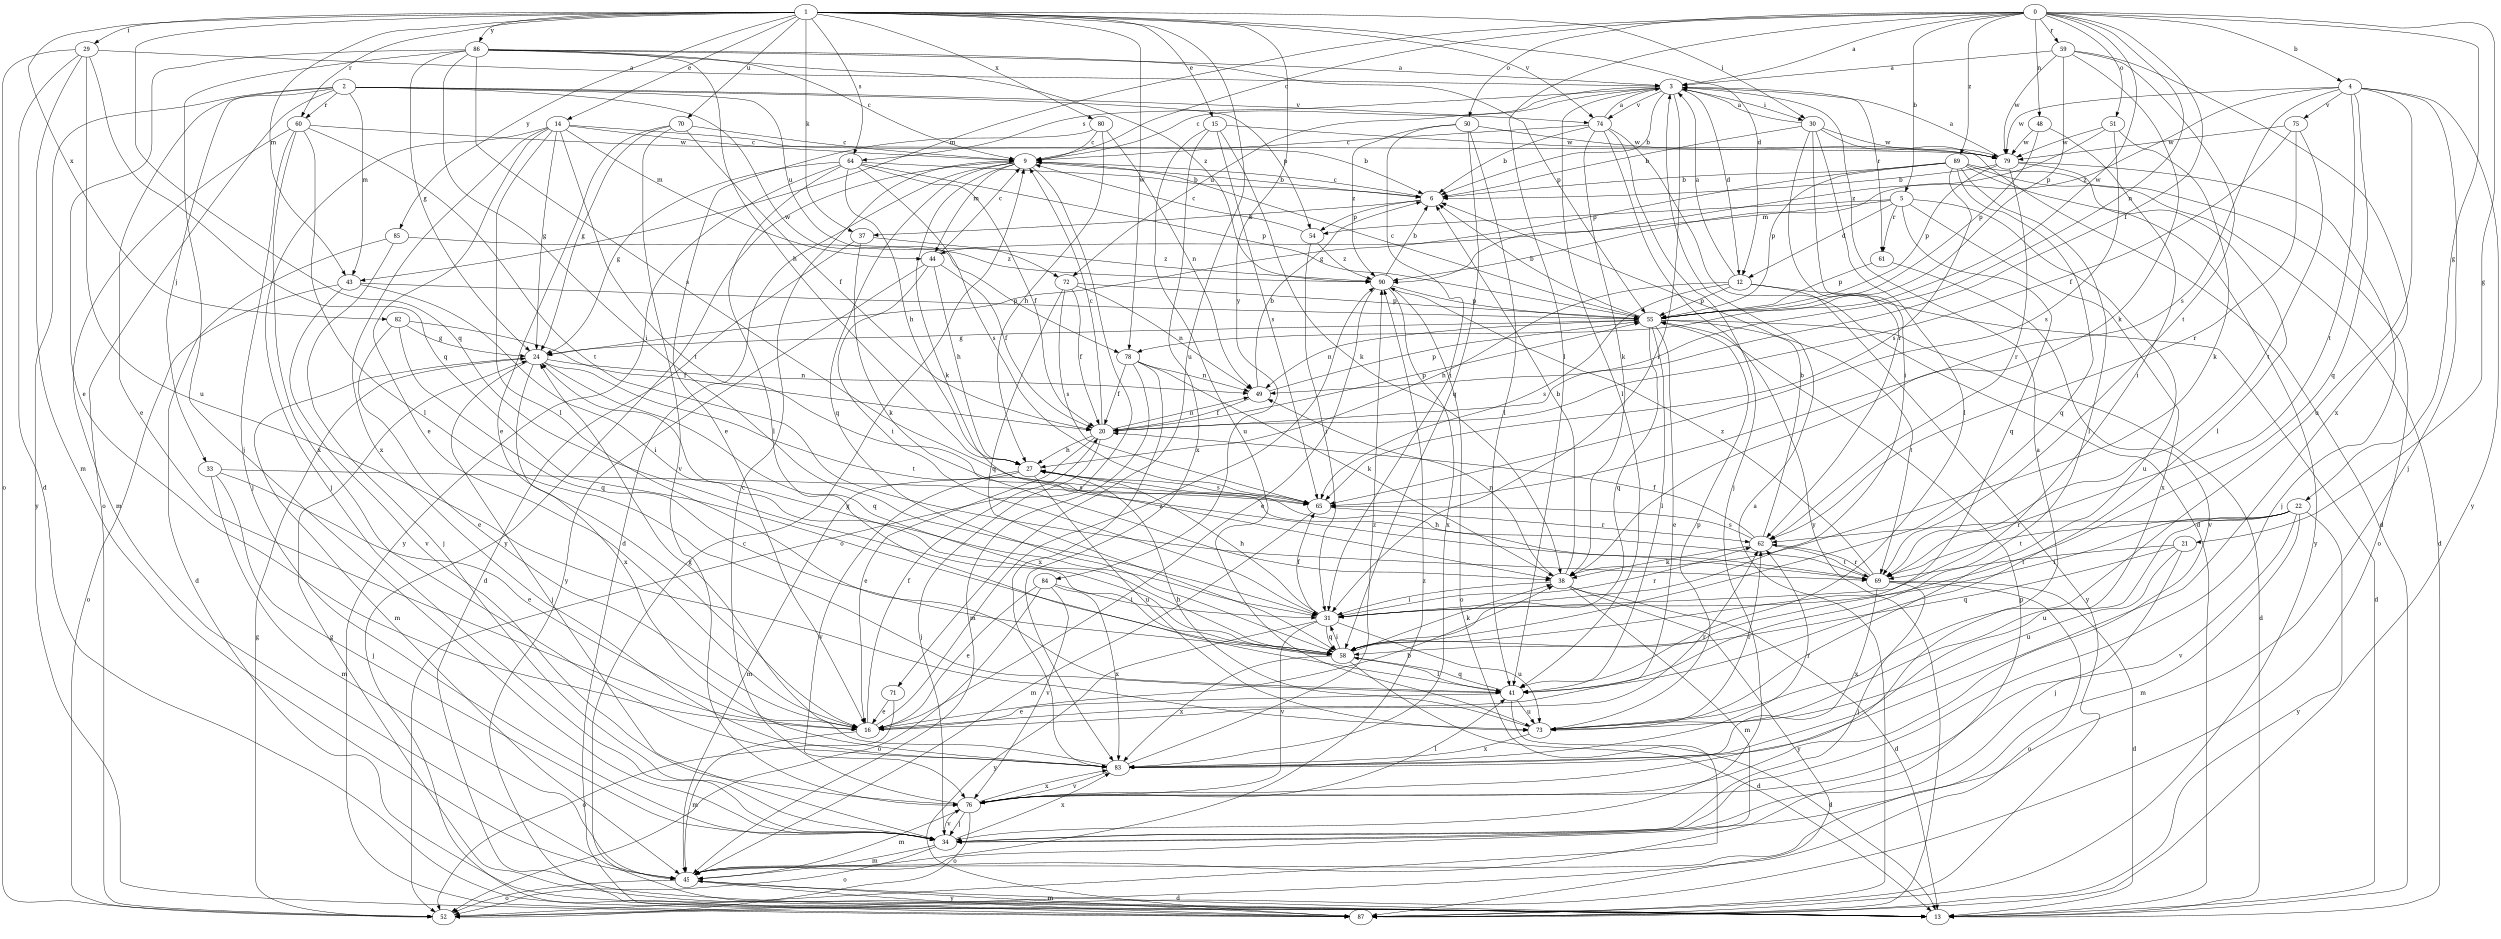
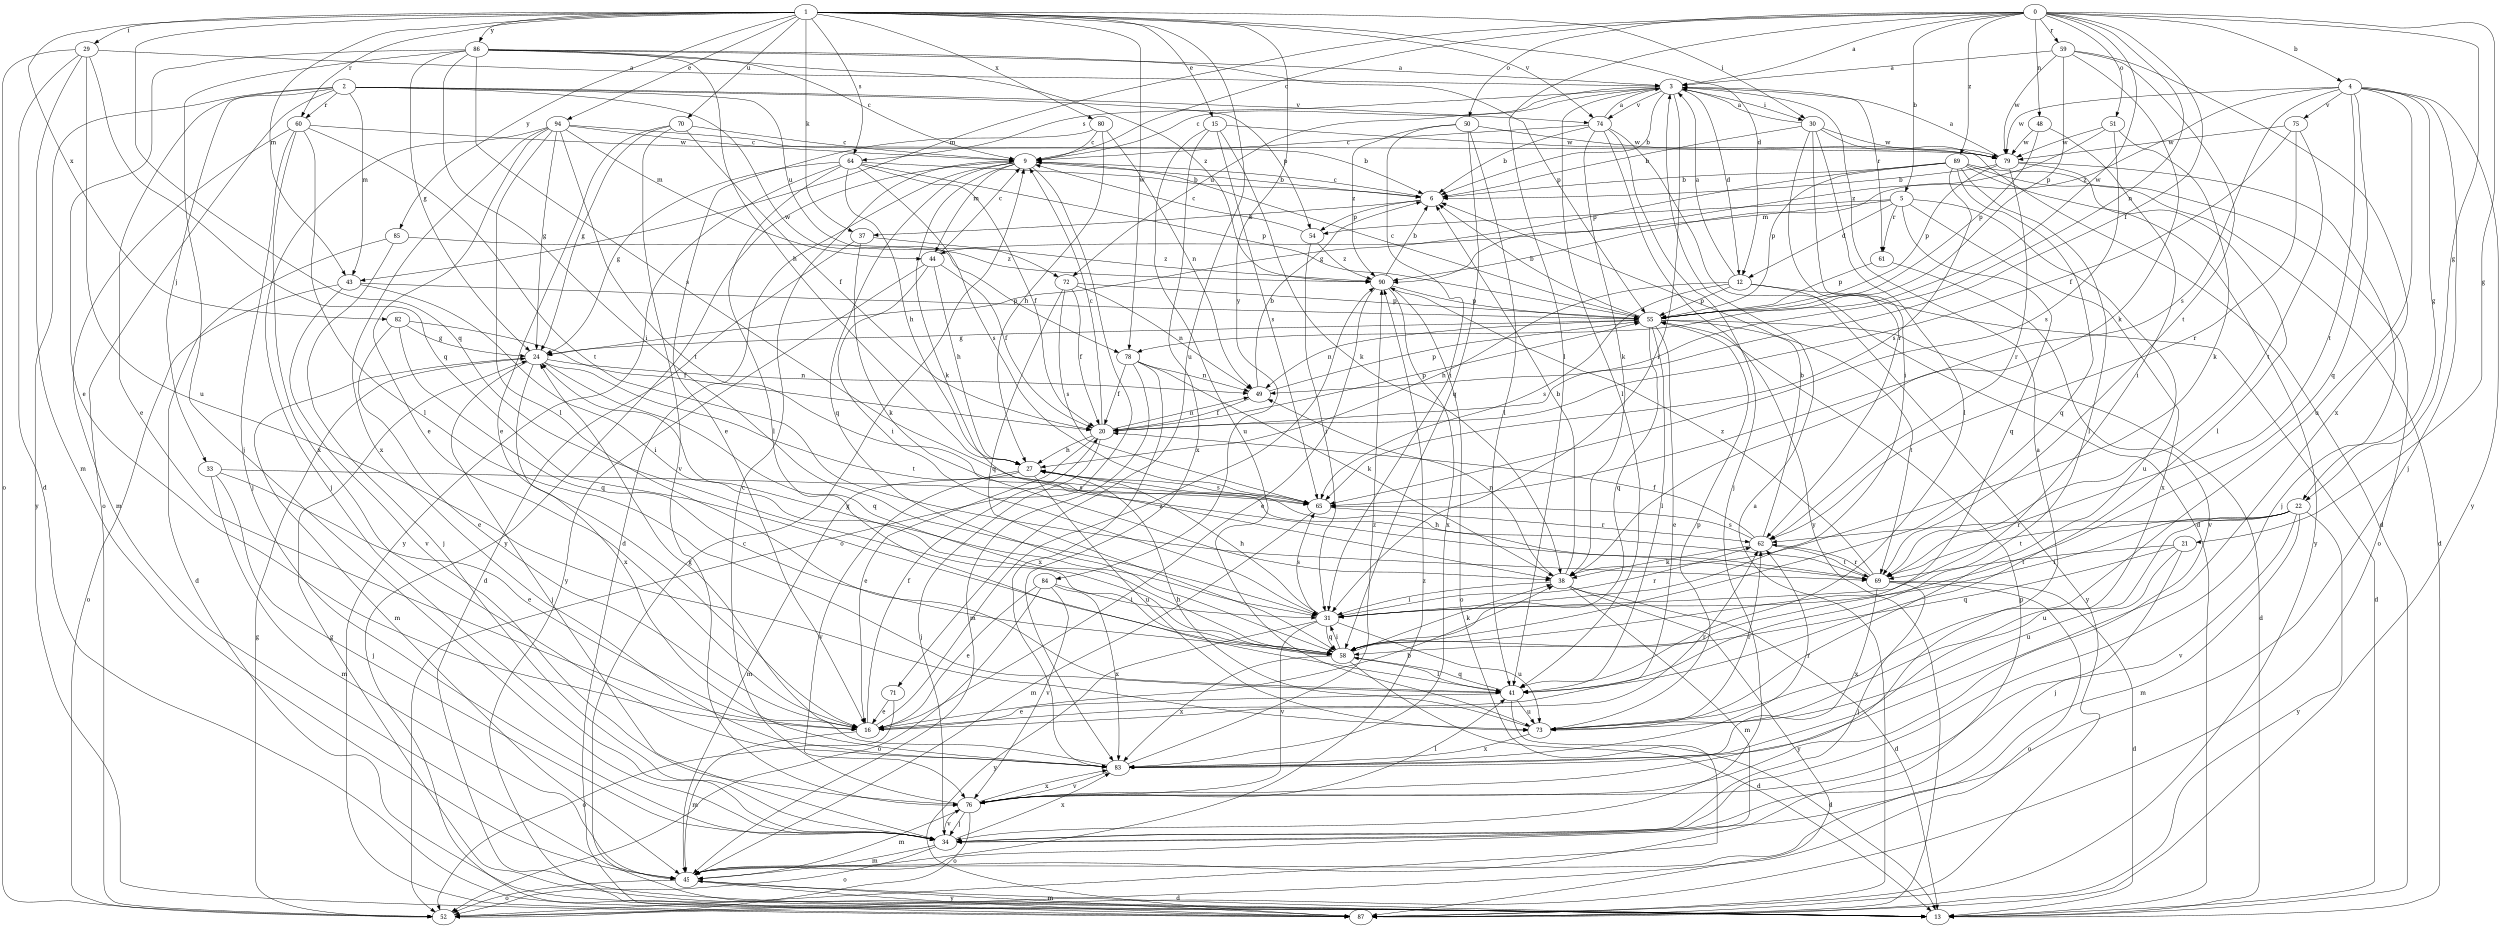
node "14": label "14" -> "94"
edge "4" -> "22": added, label "g"
edge "31" -> "65": label "f" -> "s"
